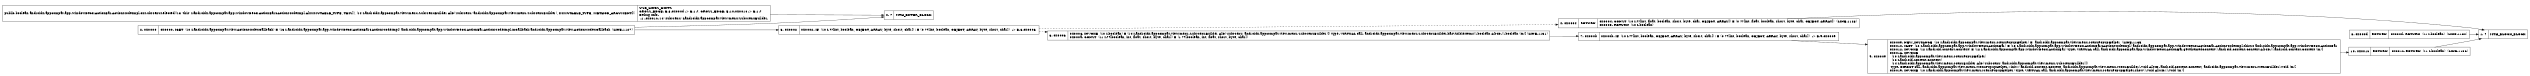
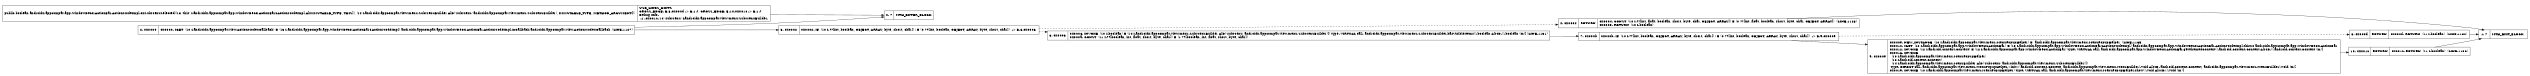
node "1: ?": text "MTH_BLOCK_BLOCK" -> "MTH_EXIT_BLOCK"
edge "7: 0x000b" -> "8: 0x000d": added
